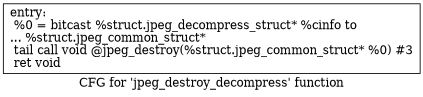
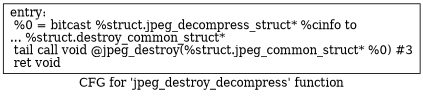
node "entry:": text "... %struct.jpeg_common_struct*" -> "... %struct.destroy_common_struct*"
